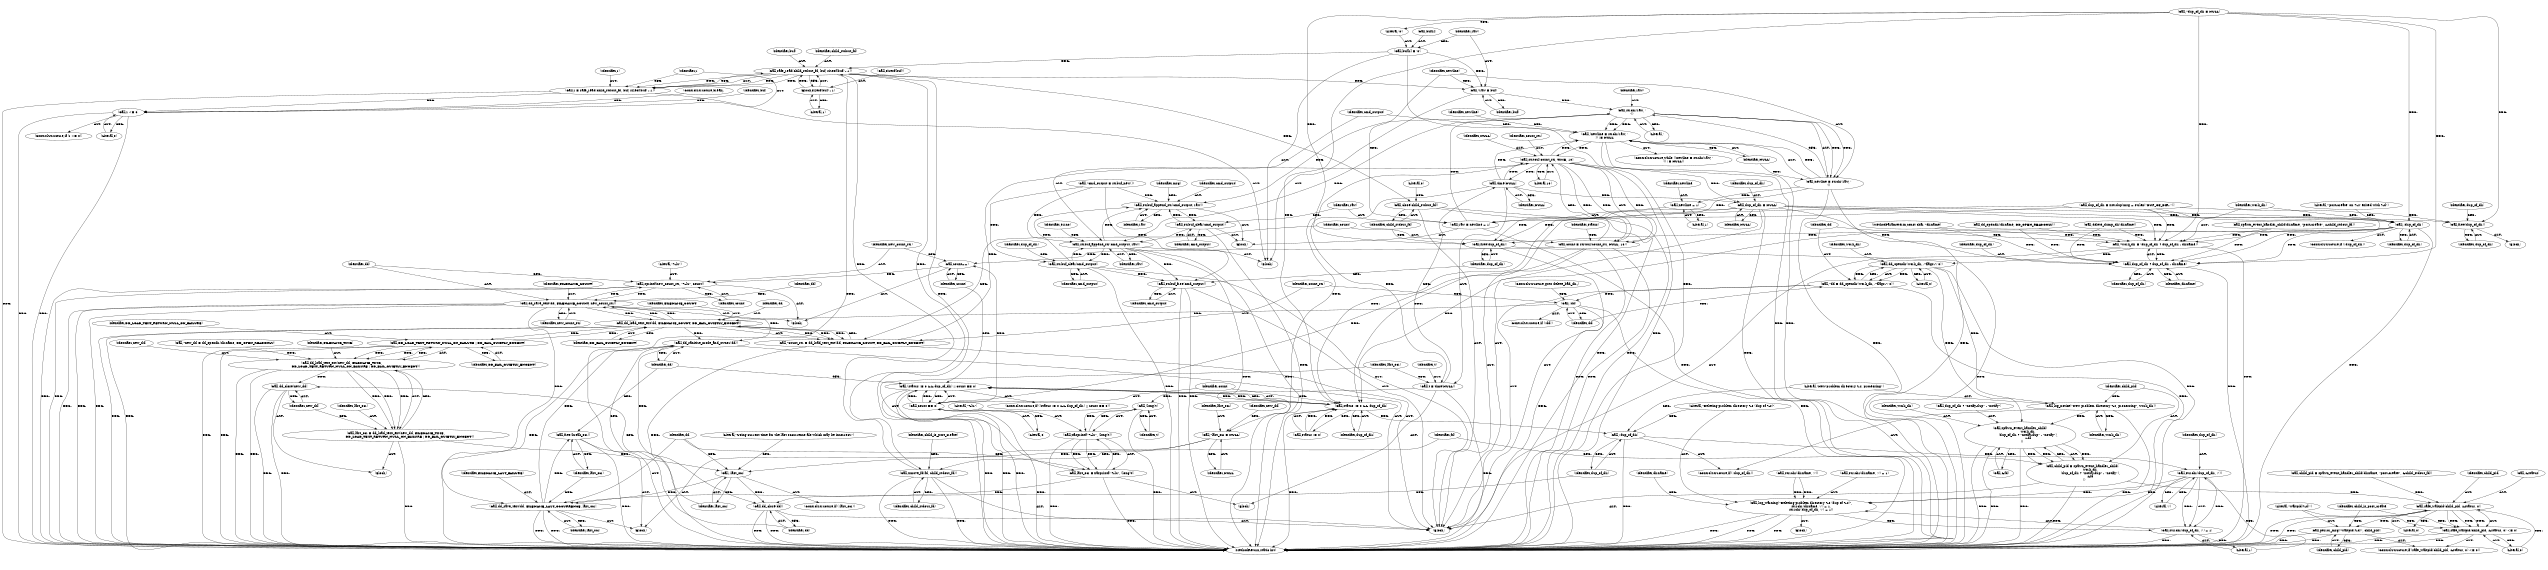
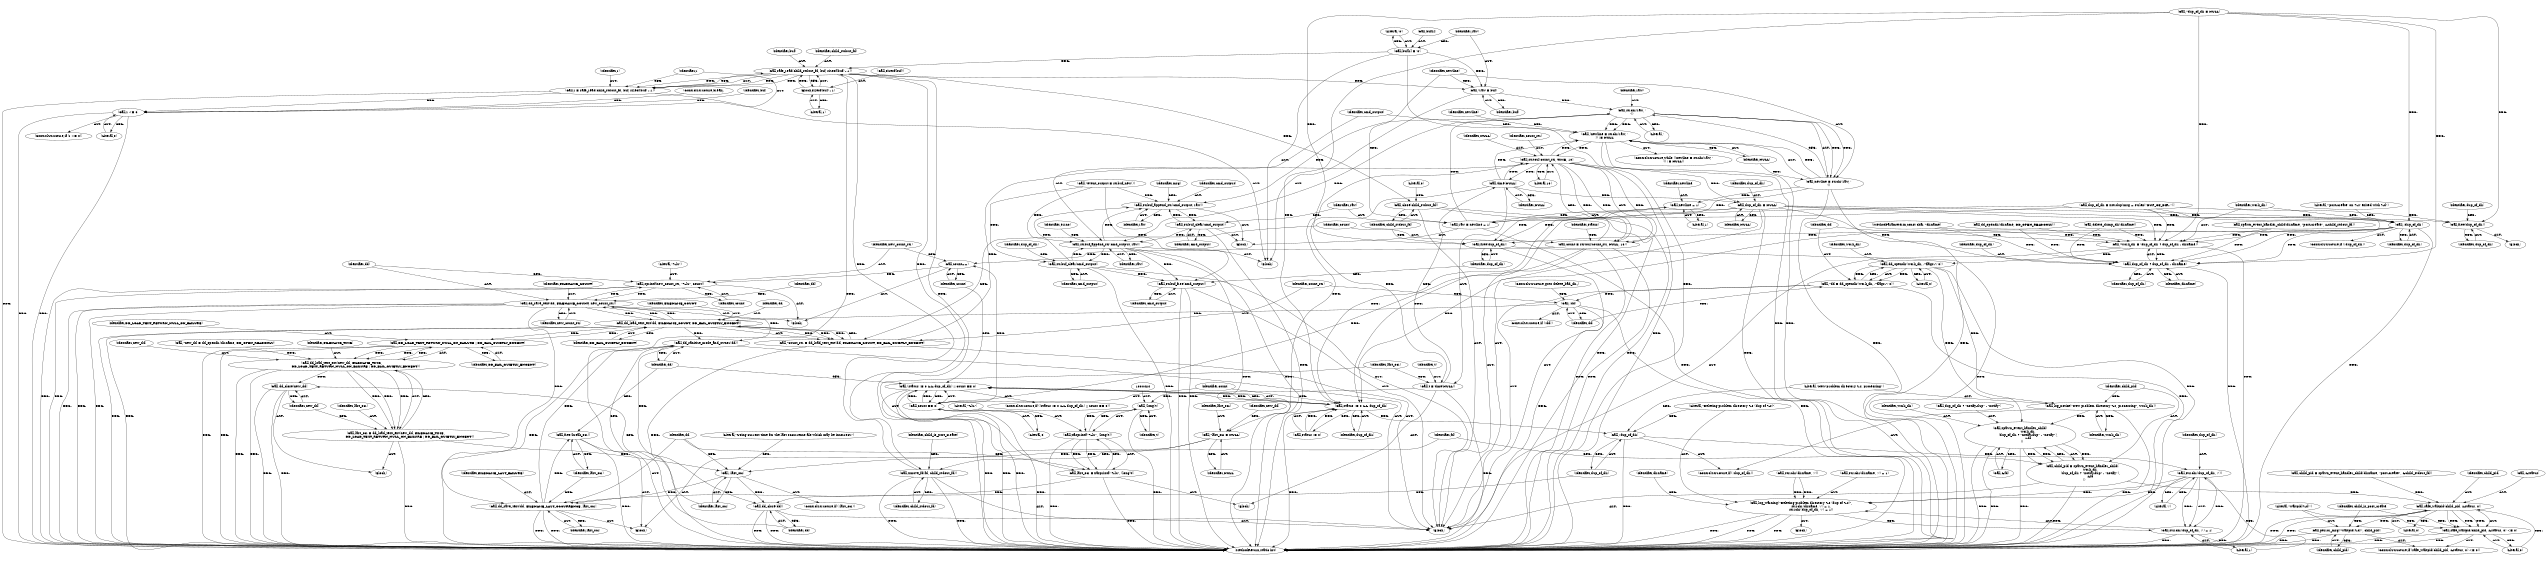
edge "(Call,*dup_of_dir = NULL)" -> "(Literal,'0')": now "(Call,buf[r] = '0')" -> "(Literal,'0')"
node "(Call,*cmd_output = strbuf_new())": label "(Call,*cmd_output = strbuf_new())" -> "(Call,*event_output = strbuf_new())"
edge "(Call,raw = newline + 1)" -> "(Call,newline + 1)": added, label "CFG:"
node "1000424": added
